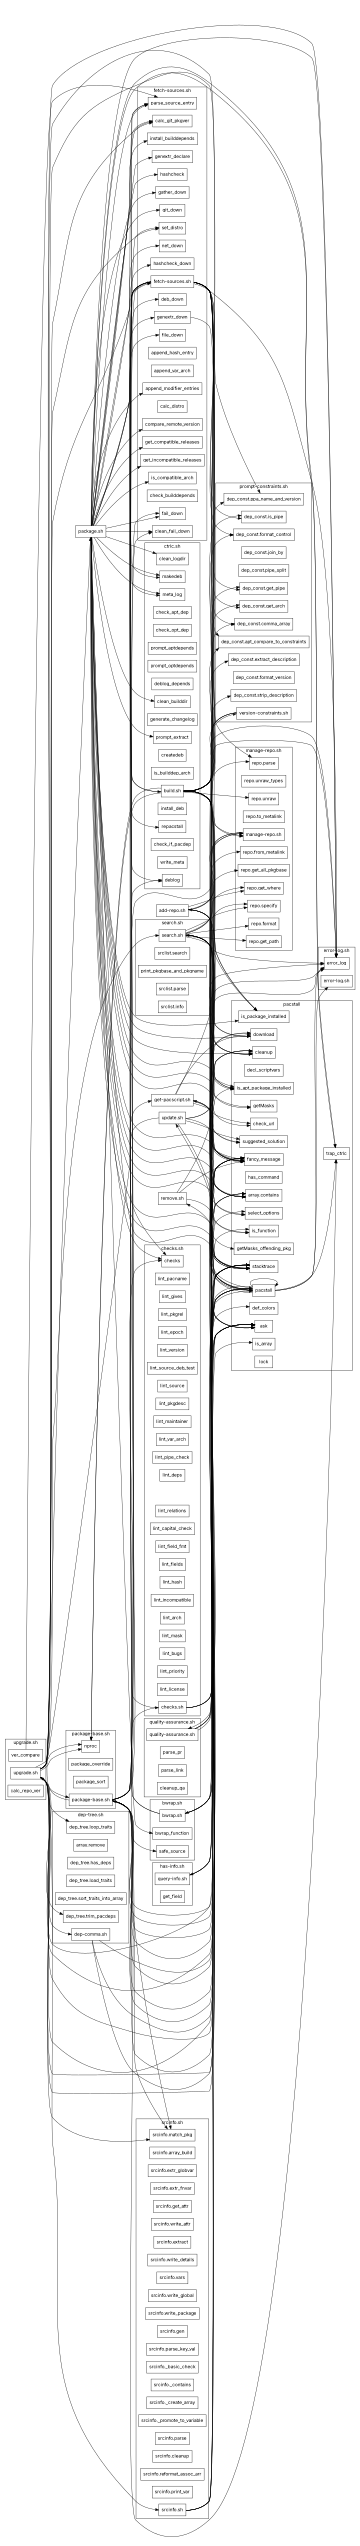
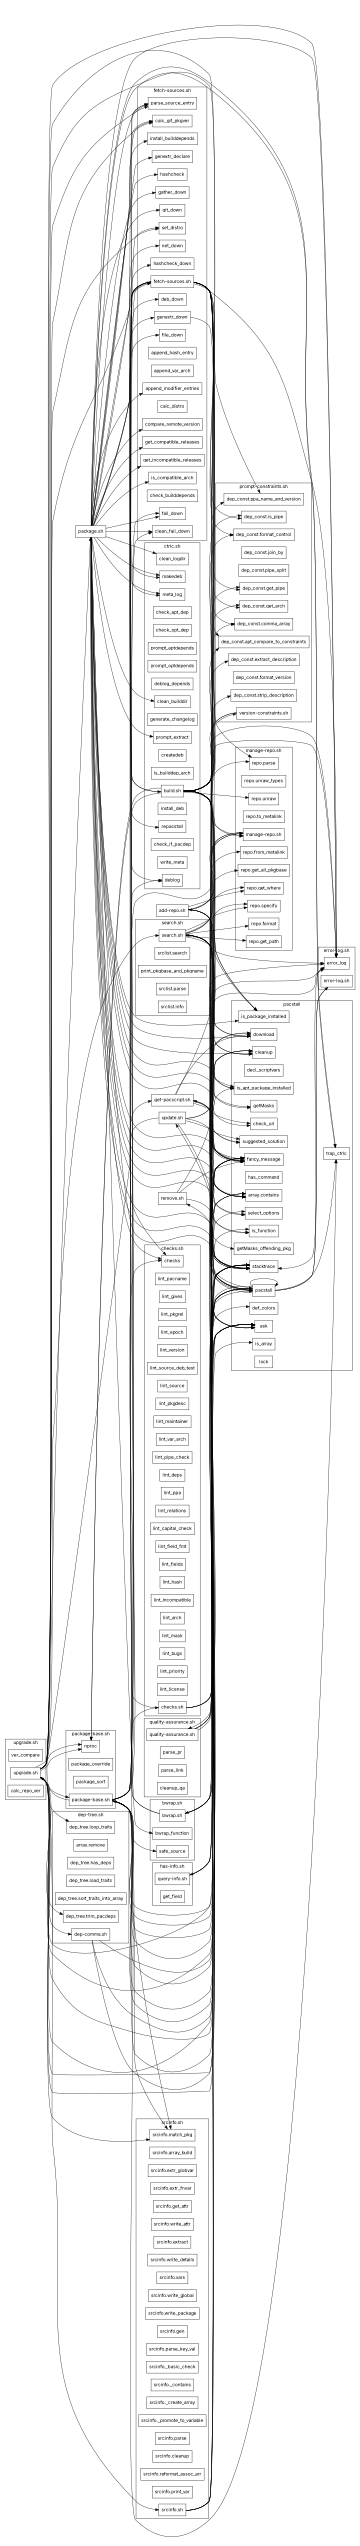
edge "ver_compare" -> "parse_source_entry": now "upgrade.sh" -> "parse_source_entry"
edge "version-constraints.sh" -> "is_apt_package_installed": removed
edge "search.sh" -> "cleanup": now "search.sh" -> "stacktrace"
edge "error-log.sh" -> "stacktrace": added
node "lint_ppa": added
